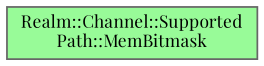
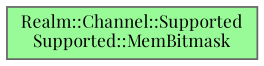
node "Realm::Channel::Supported Path::MemBitmask": label "Realm::Channel::Supported Path::MemBitmask" -> "Realm::Channel::Supported Supported::MemBitmask"
